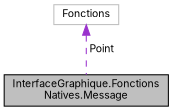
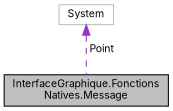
node "Fonctions": label "Fonctions" -> "System"
